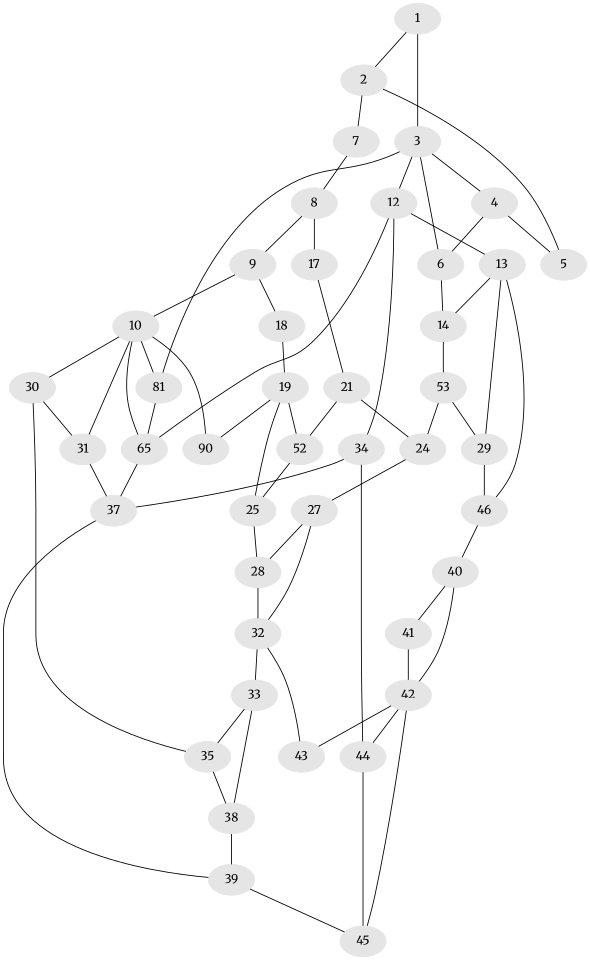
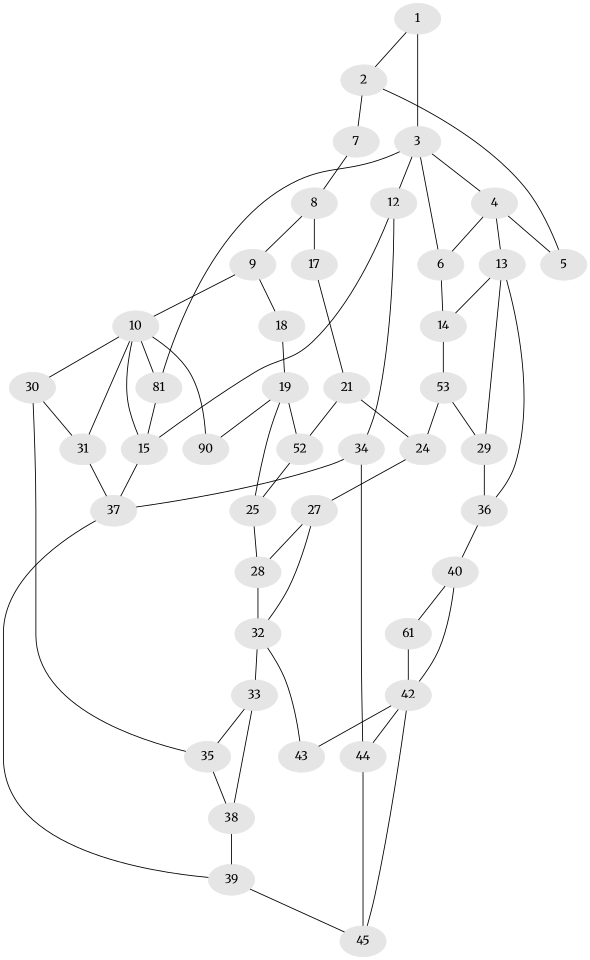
edge "12" -- "13": now "4" -- "13"
node "65": label "65" -> "15"
node "46": label "46" -> "36"
node "41": label "41" -> "61"
